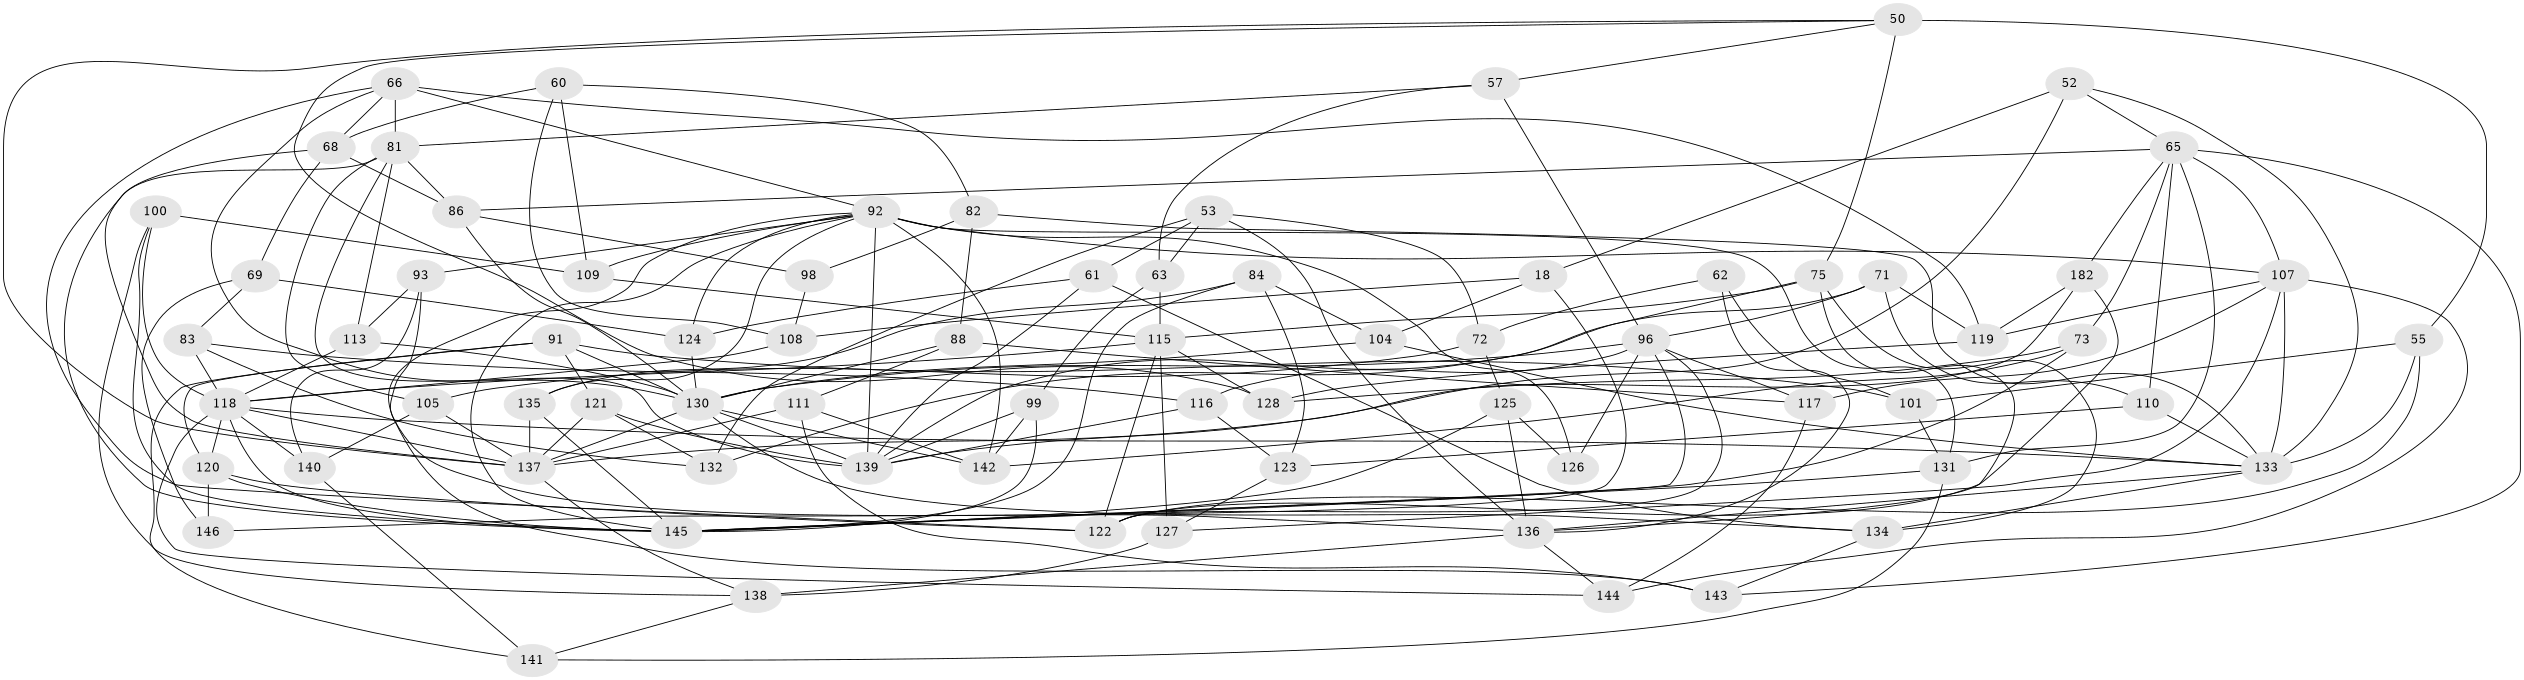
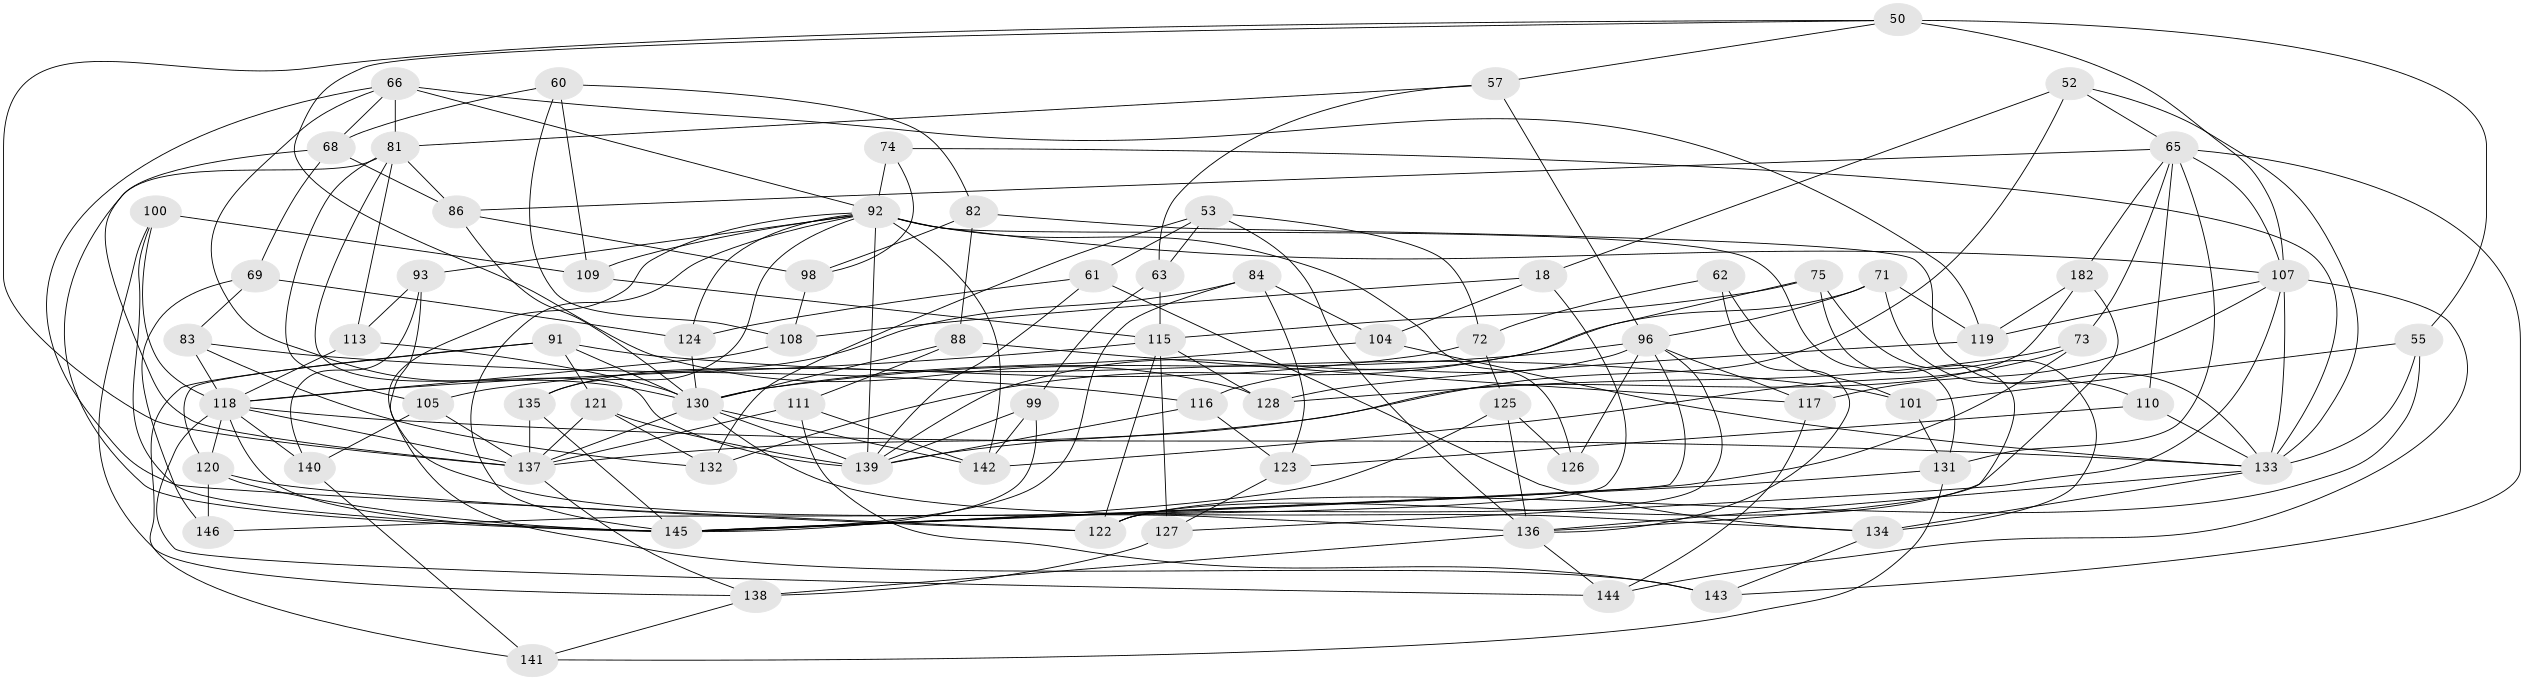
node "74": added
edge "50" -- "75": now "50" -- "107"
